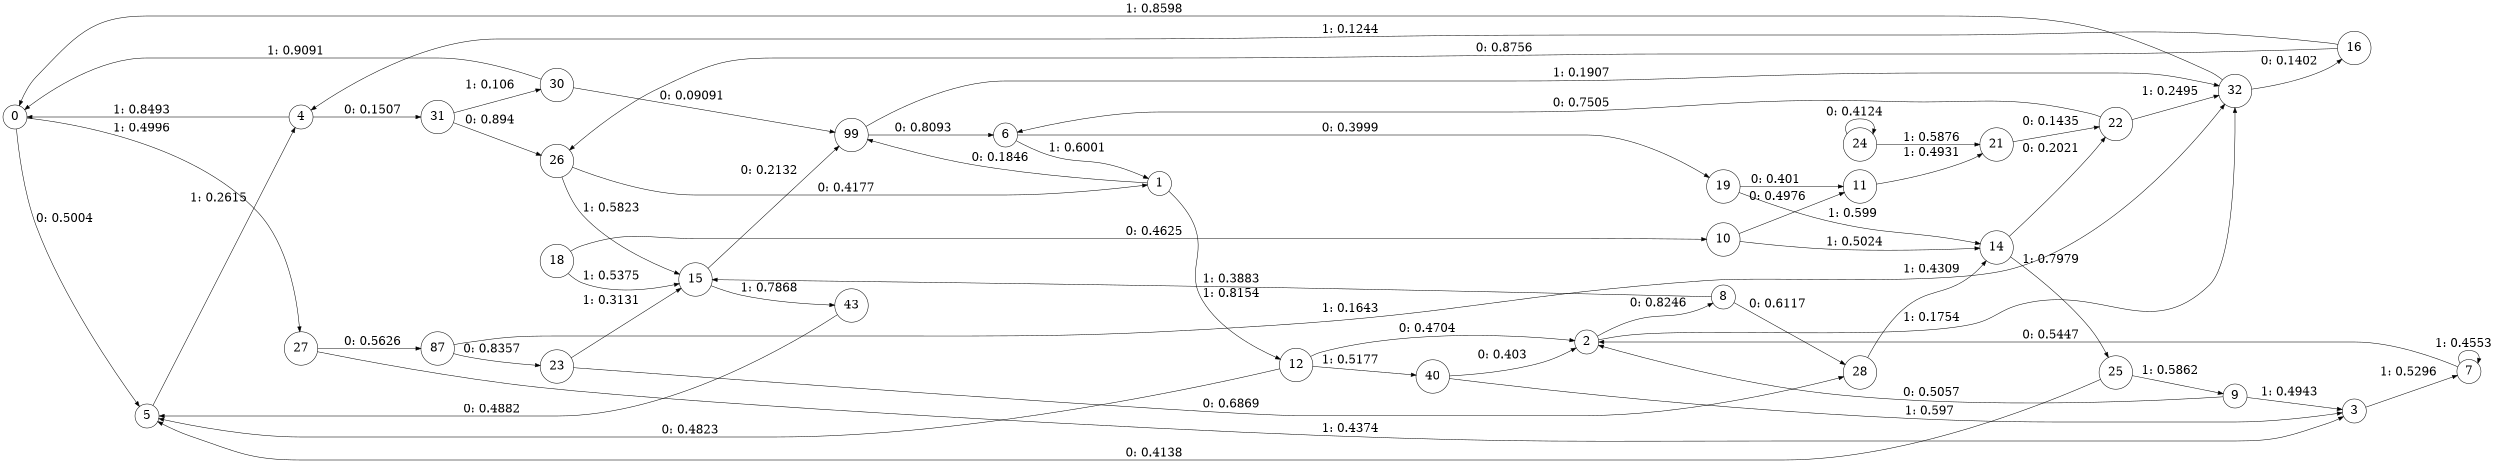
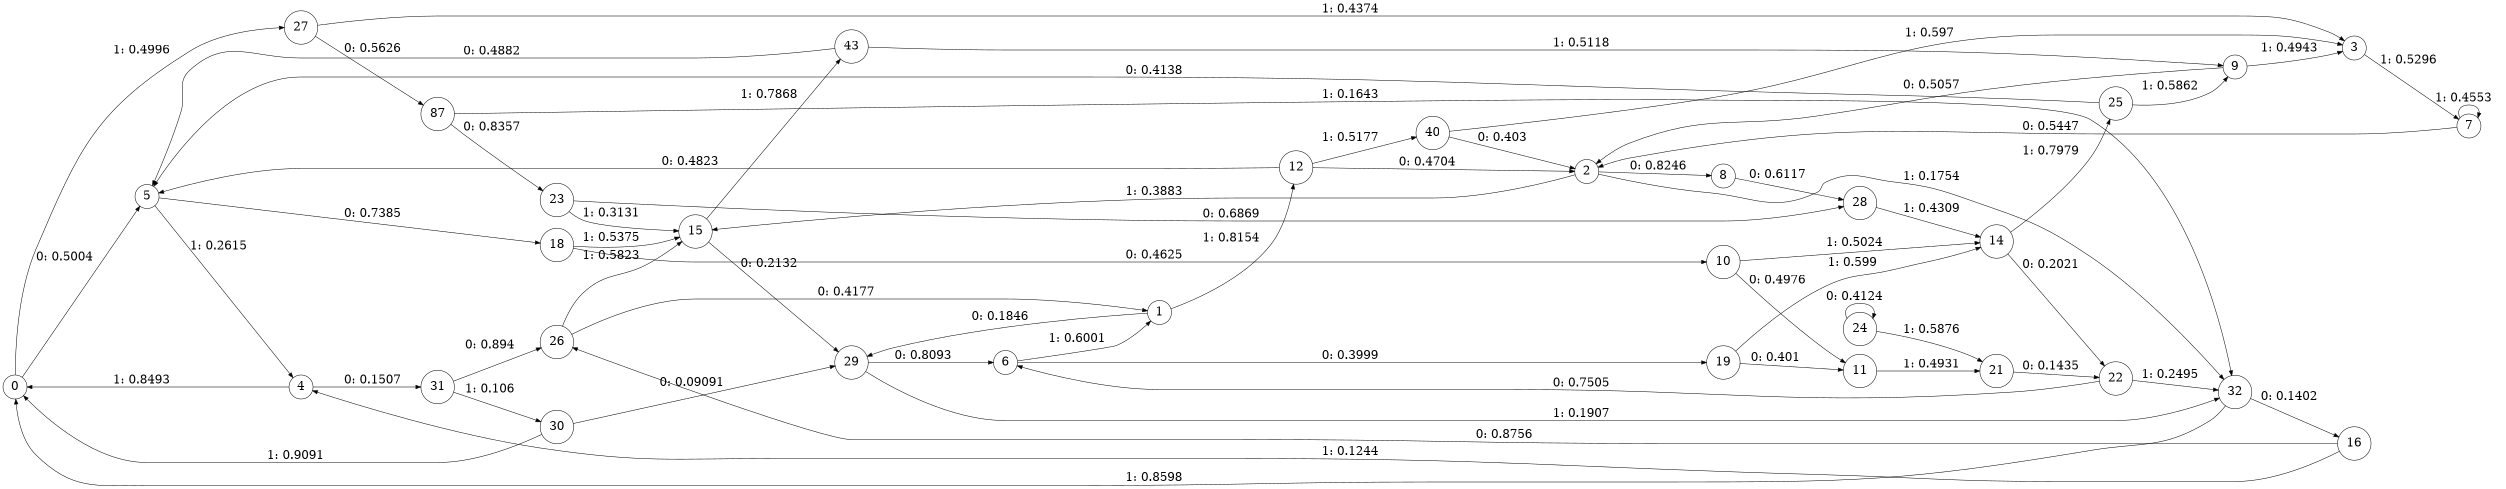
edge "43" -> "9": added, label "1: 0.5118"
node "99": label "99" -> "29"
edge "5" -> "18": added, label "0: 0.7385"
edge "8" -> "15": now "2" -> "15"
